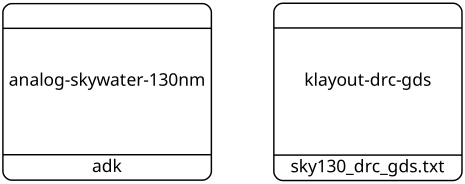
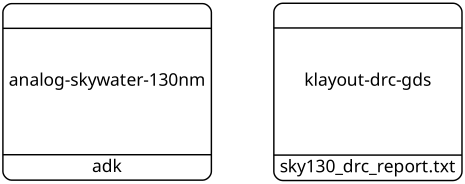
node "klayout-drc-gds": text "sky130_drc_gds.txt" -> "sky130_drc_report.txt"
